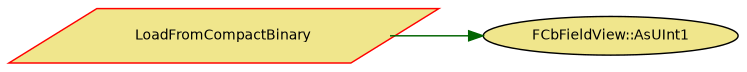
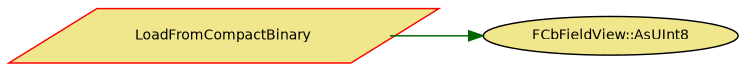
node "FCbFieldView::AsUInt1": label "FCbFieldView::AsUInt1" -> "FCbFieldView::AsUInt8"
